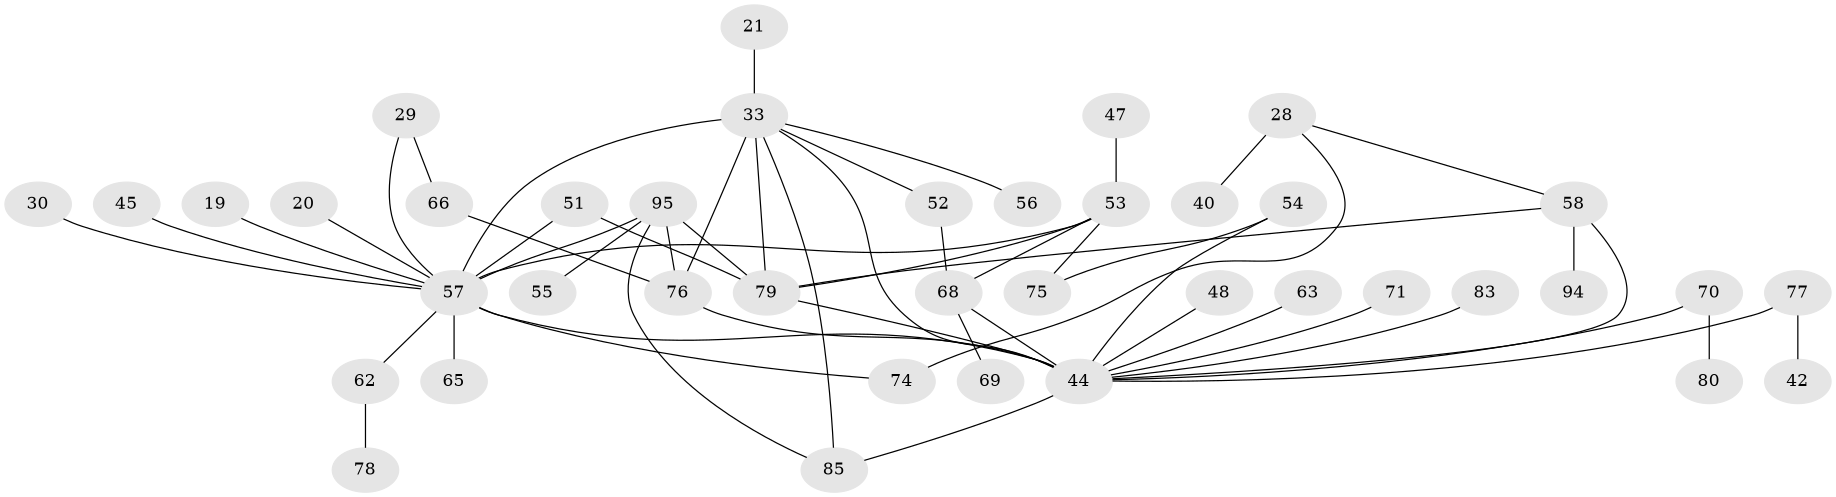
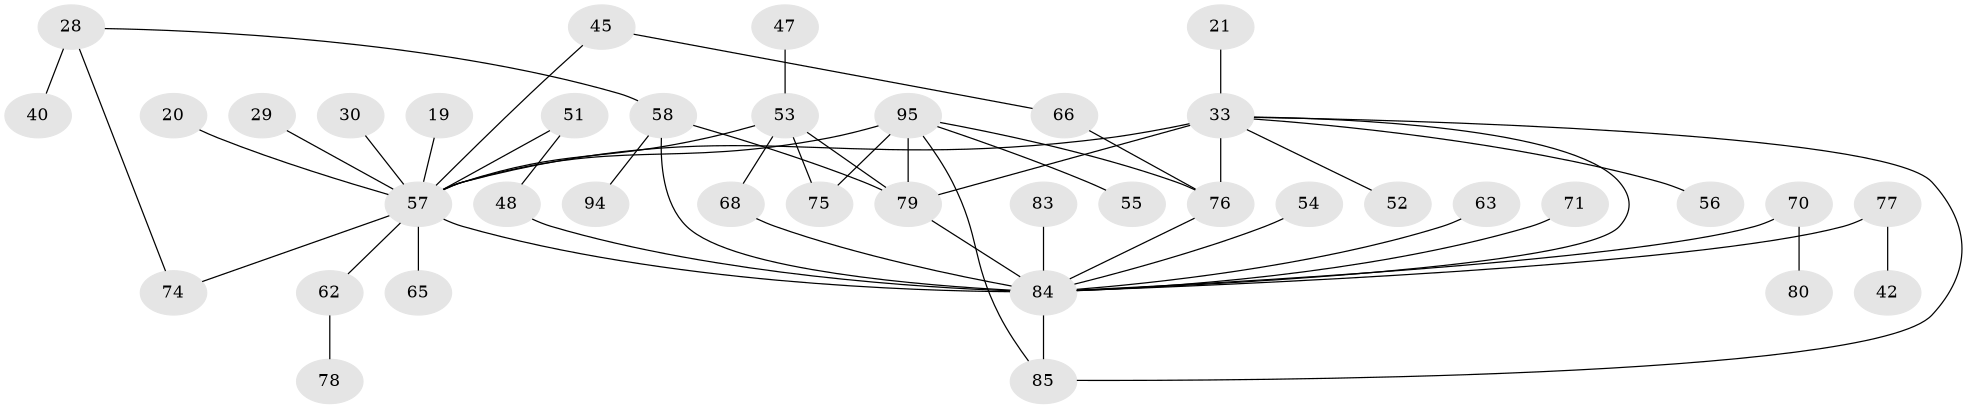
edge "29" -- "66": now "45" -- "66"
edge "52" -- "68": removed
edge "54" -- "75": now "95" -- "75"
edge "51" -- "79": now "51" -- "48"
node "69": removed
node "44": label "44" -> "84"
